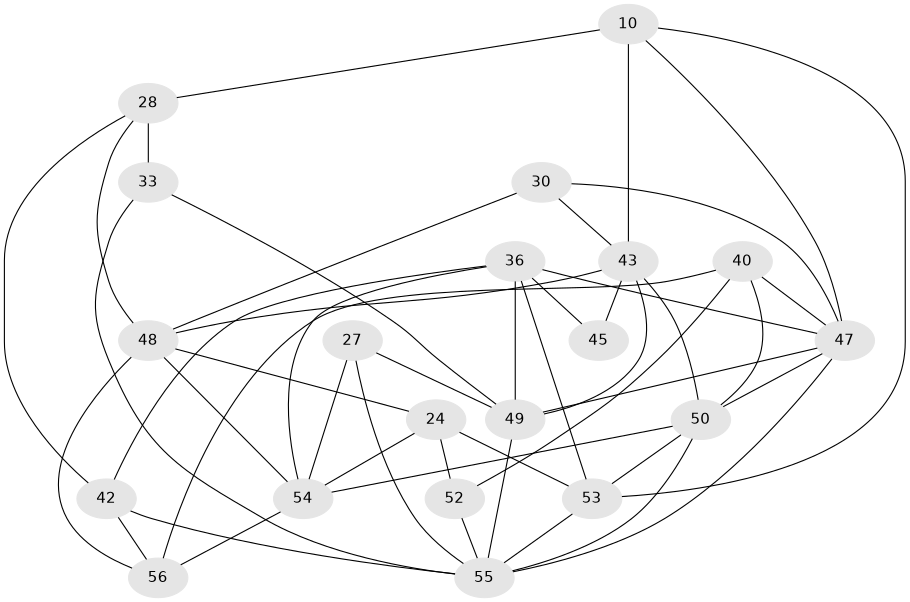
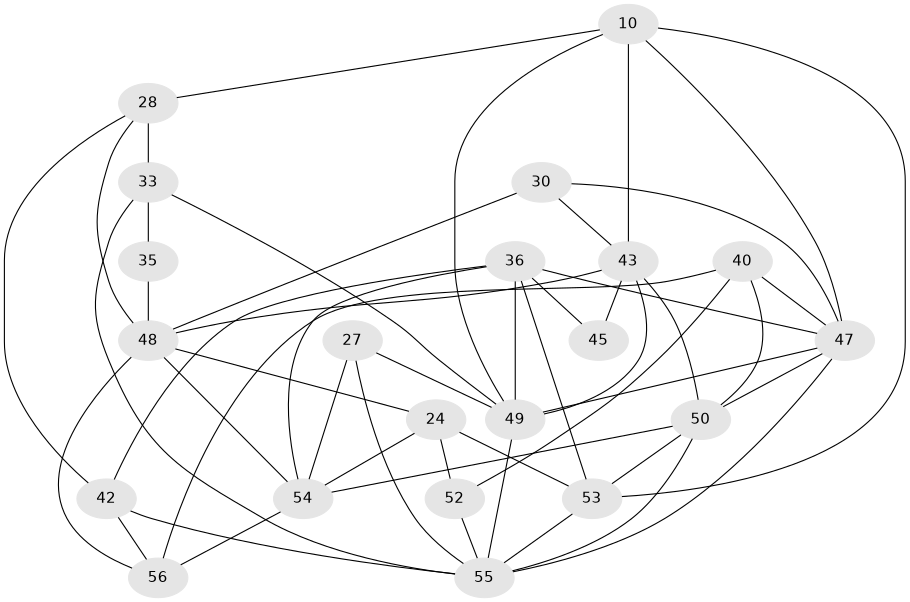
edge "10" -- "49": added
node "35": added
